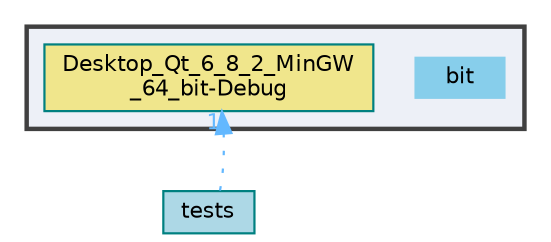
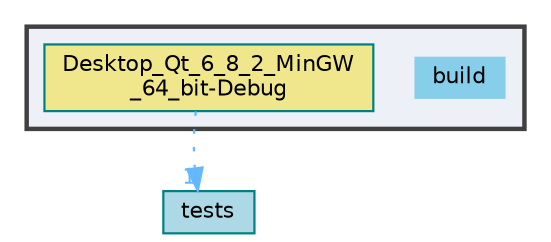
node "bit": label "bit" -> "build"
edge "tests" -> "Desktop_Qt_6_8_2_MinGW _64_bit-Debug": reversed
